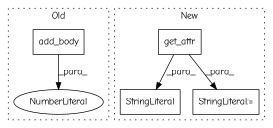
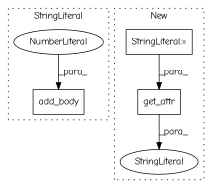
cluster "Old": label "Old" -> "StringLiteral"
edge "add_body" -> "NumberLiteral": reversed
edge "get_attr" -> "StringLiteral:=": reversed
node "StringLiteral": shape box -> ellipse
